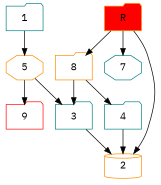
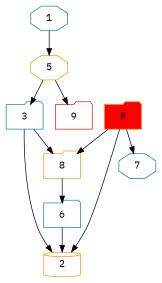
node "1": shape folder -> octagon
edge "8" -> "3": reversed
node "4": label "4" -> "6"
